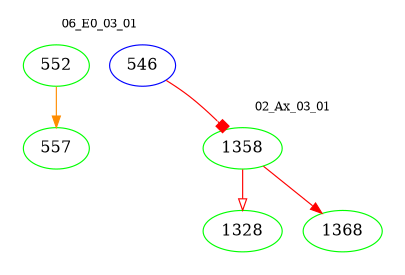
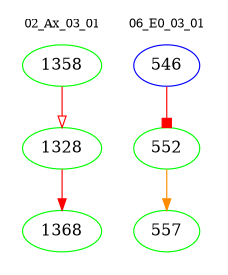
edge "546" -> "1358": now "546" -> "552"
edge "1358" -> "1368": now "1328" -> "1368"
